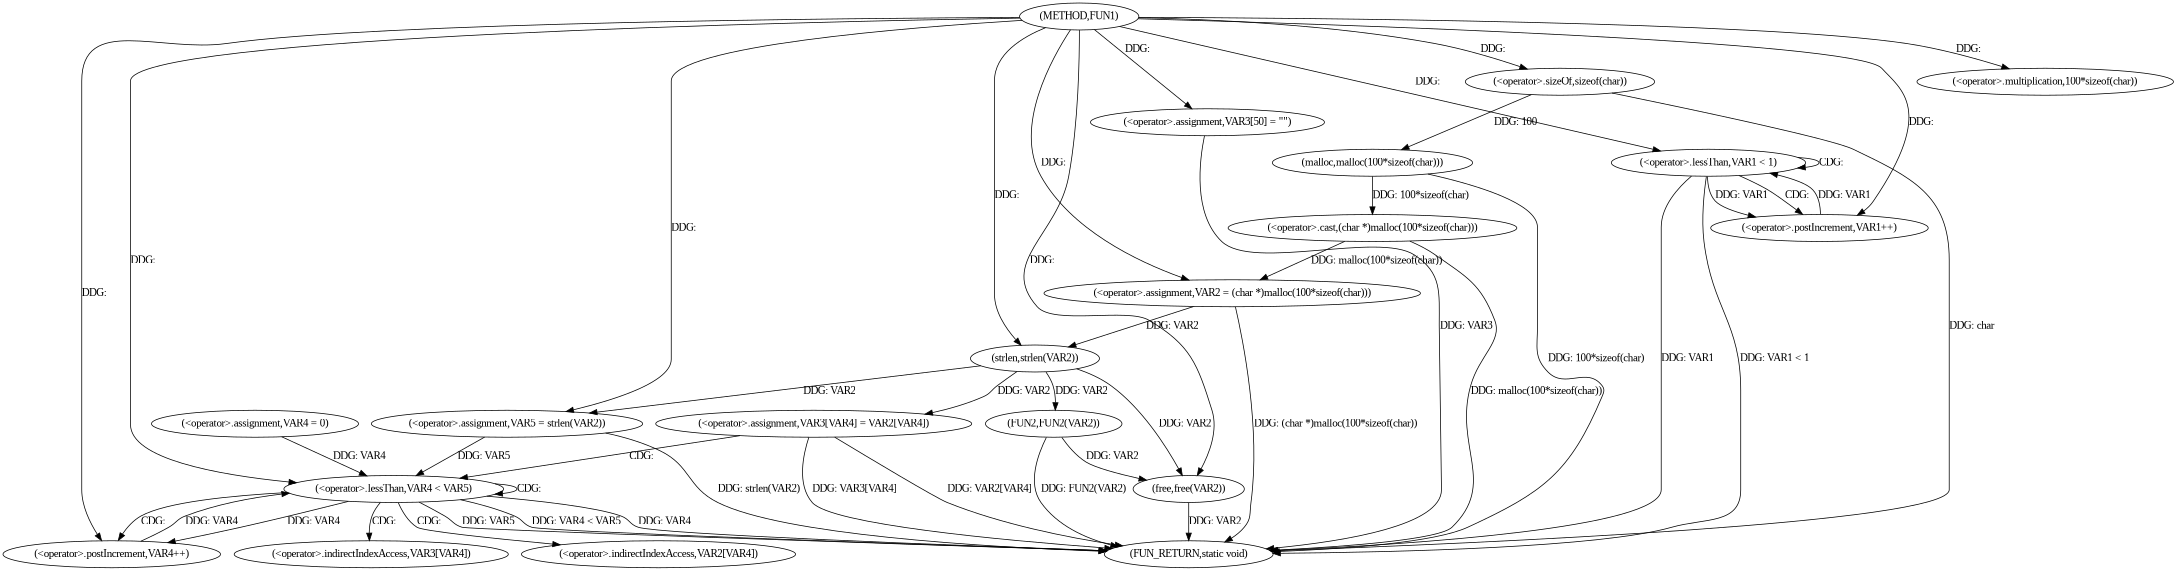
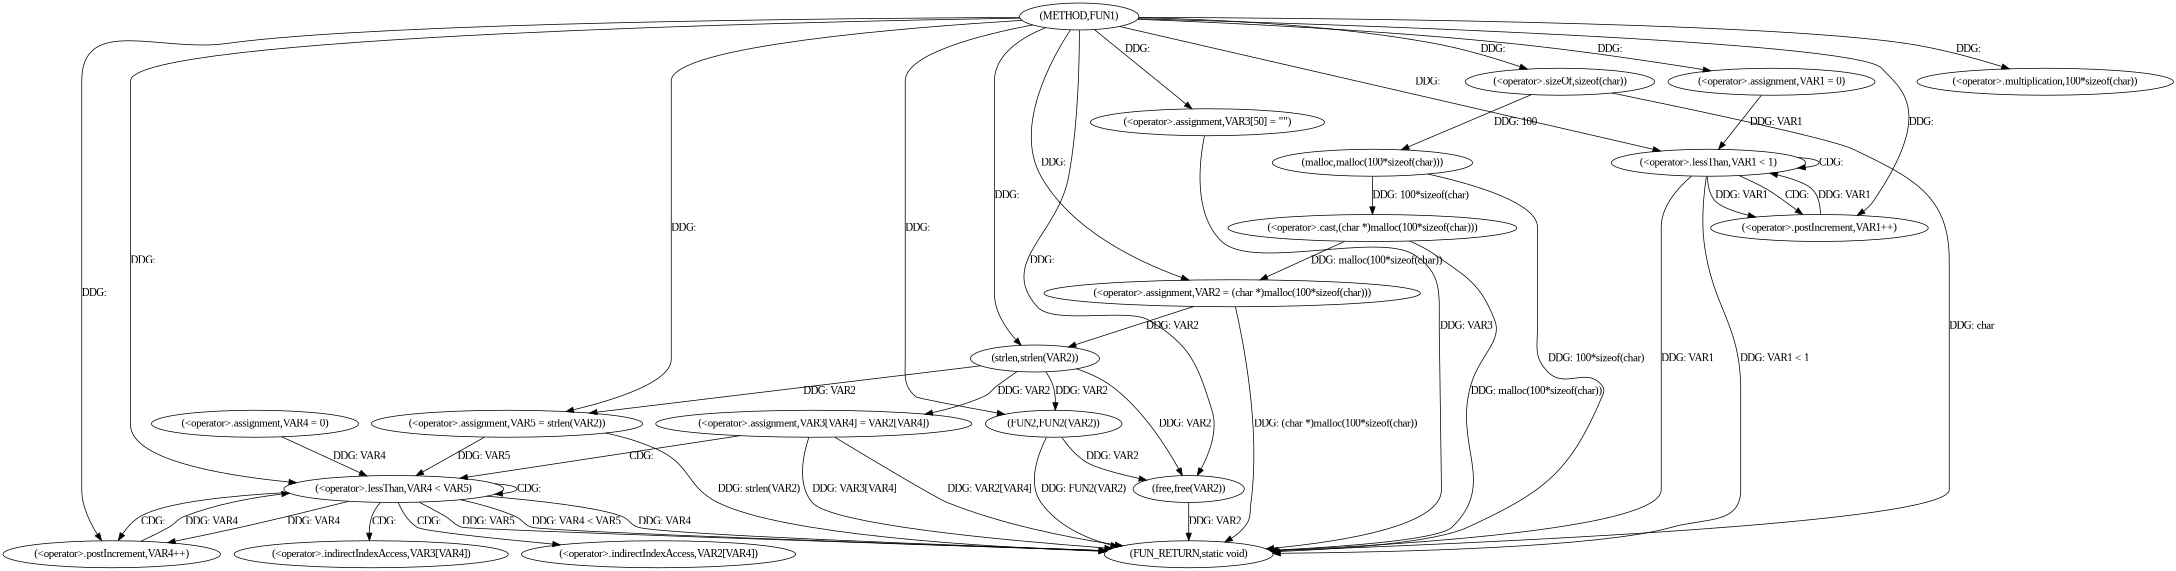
node "(<operator>.assignment,VAR1 = 0)": added
edge "(METHOD,FUN1)" -> "(FUN2,FUN2(VAR2))": added, label "DDG:"
